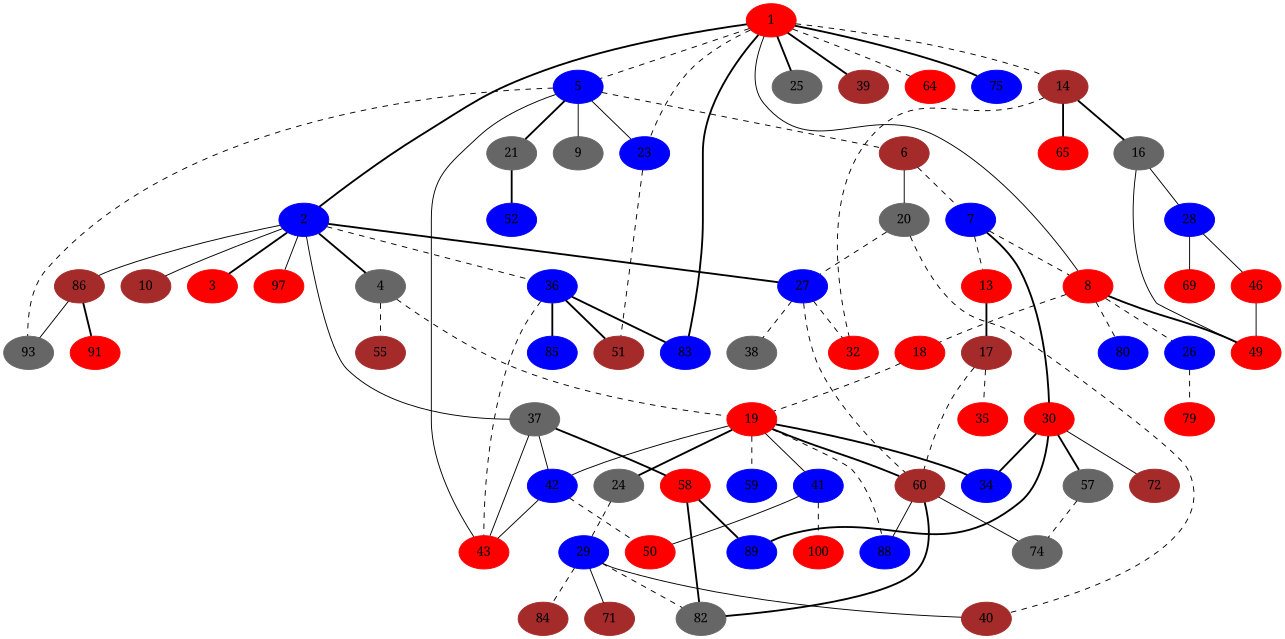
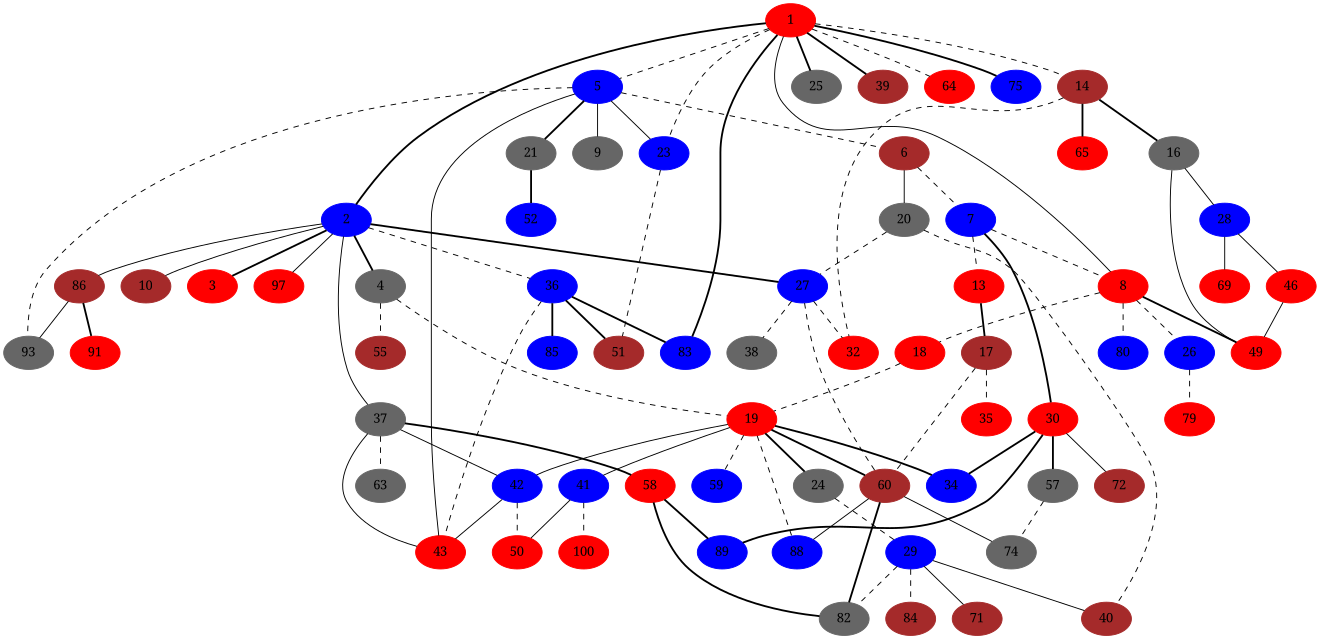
node "63": added
